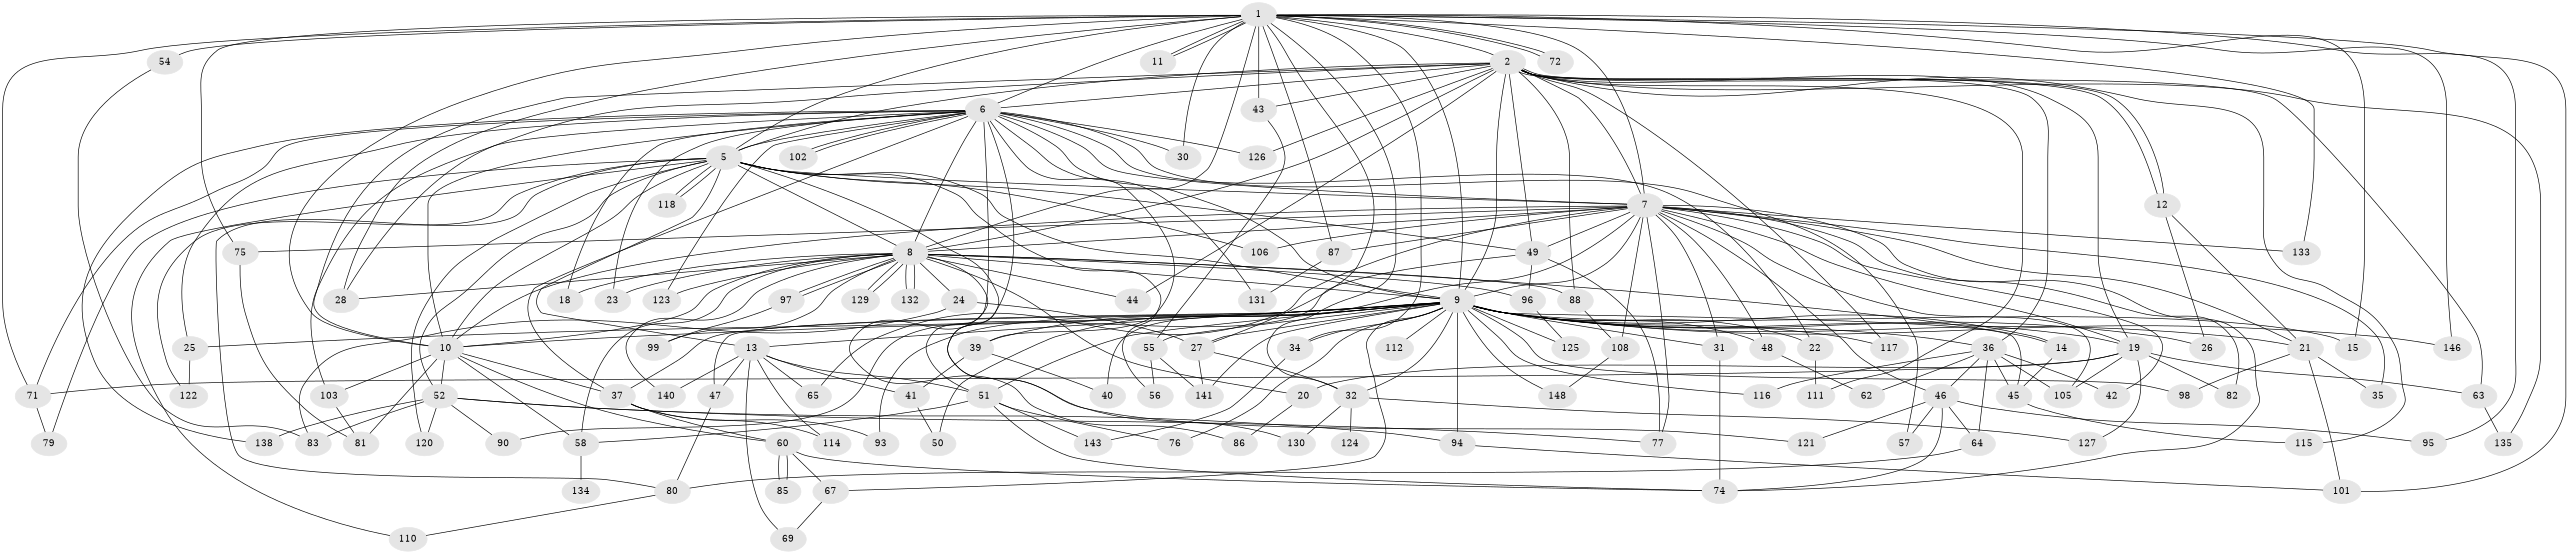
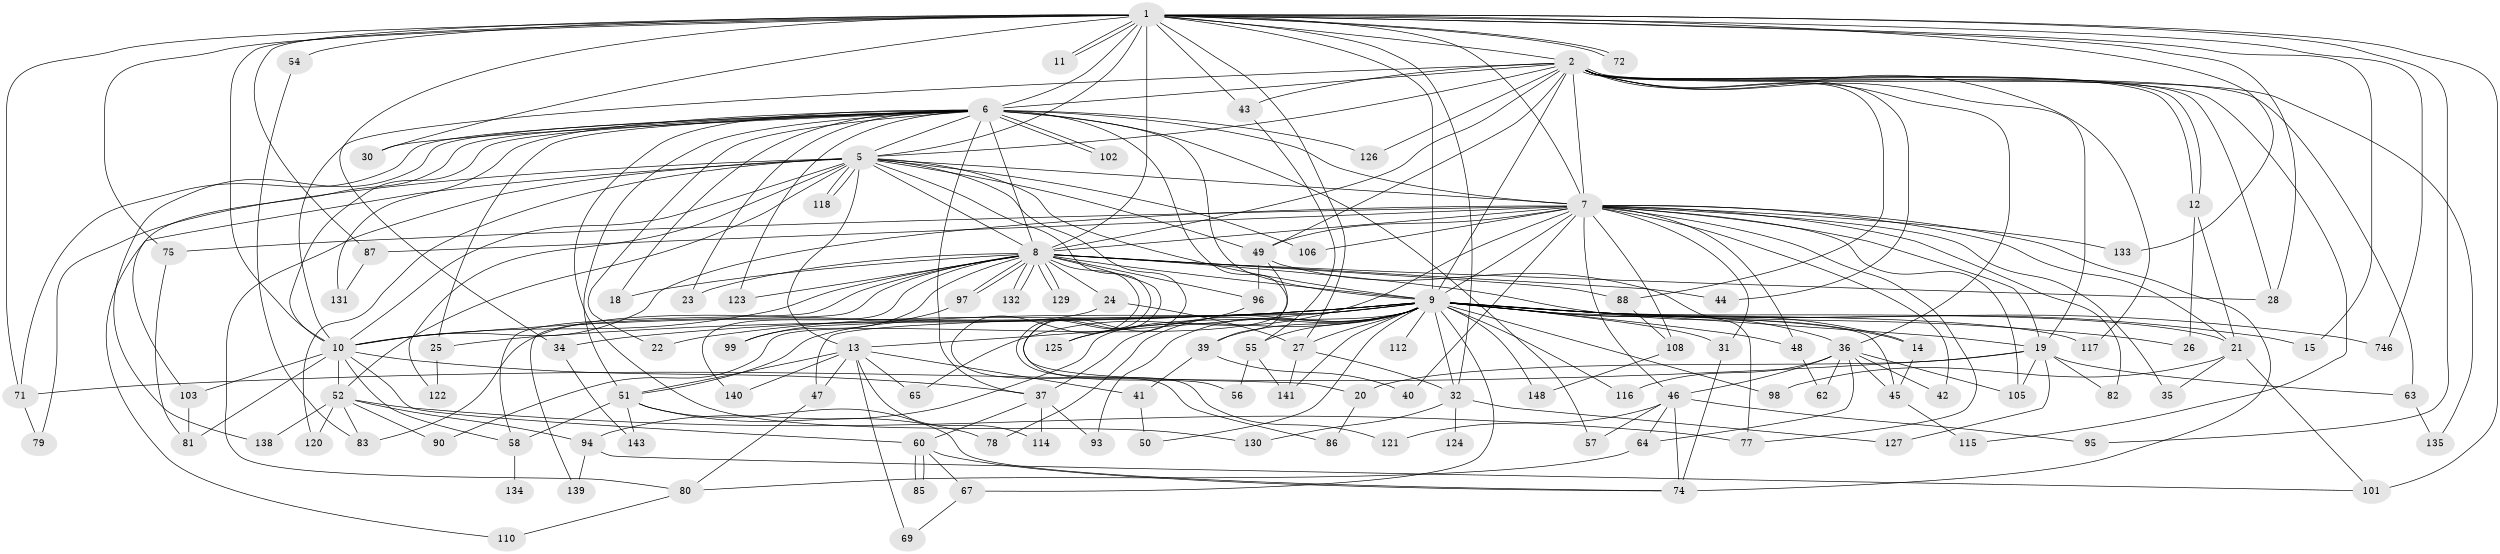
node "146": label "146" -> "746"
node "111": removed
node "76": label "76" -> "78"
node "139": added
